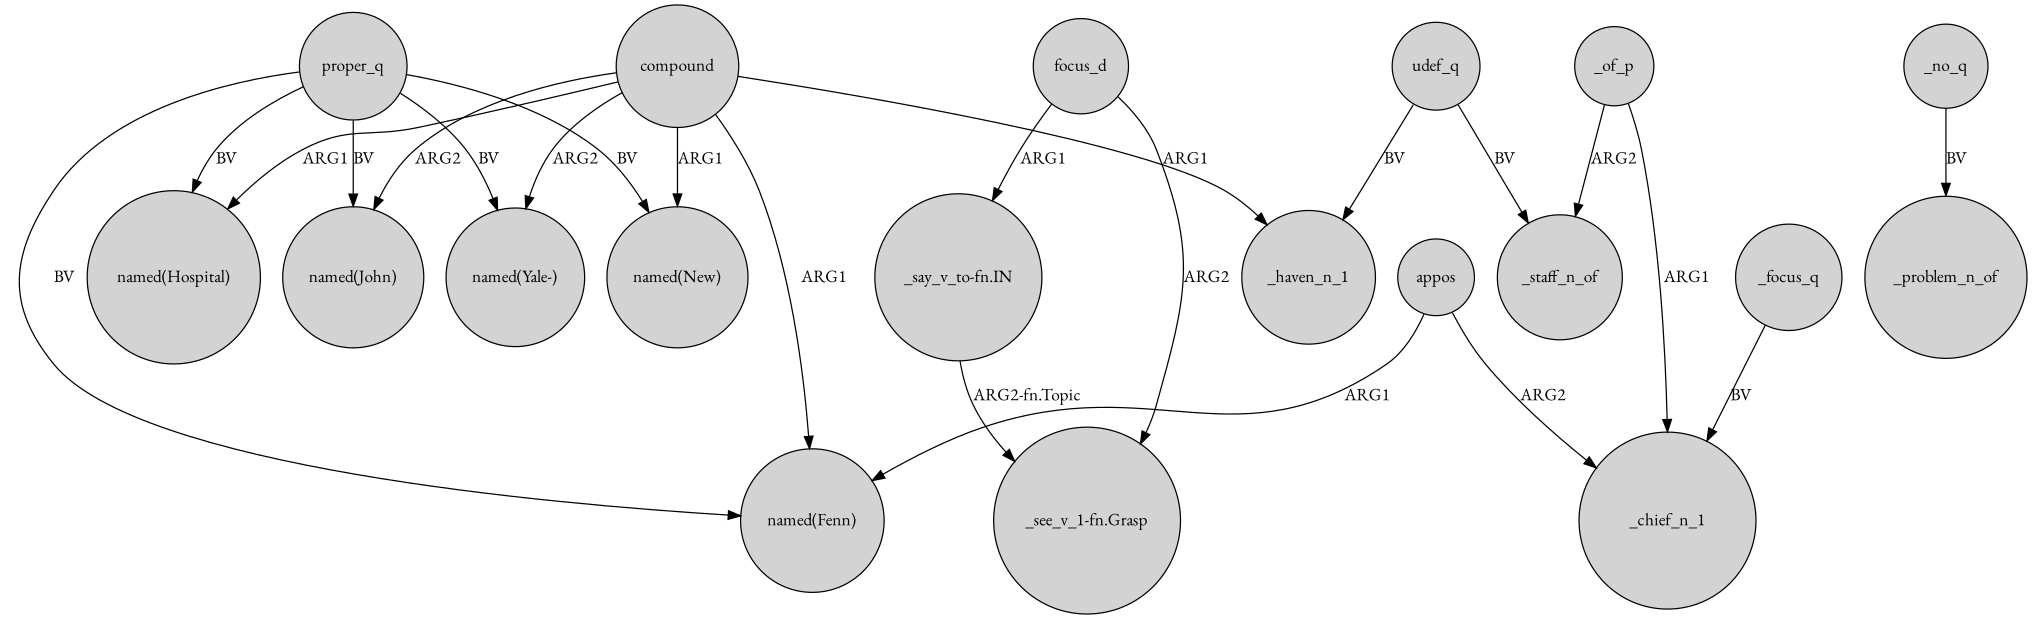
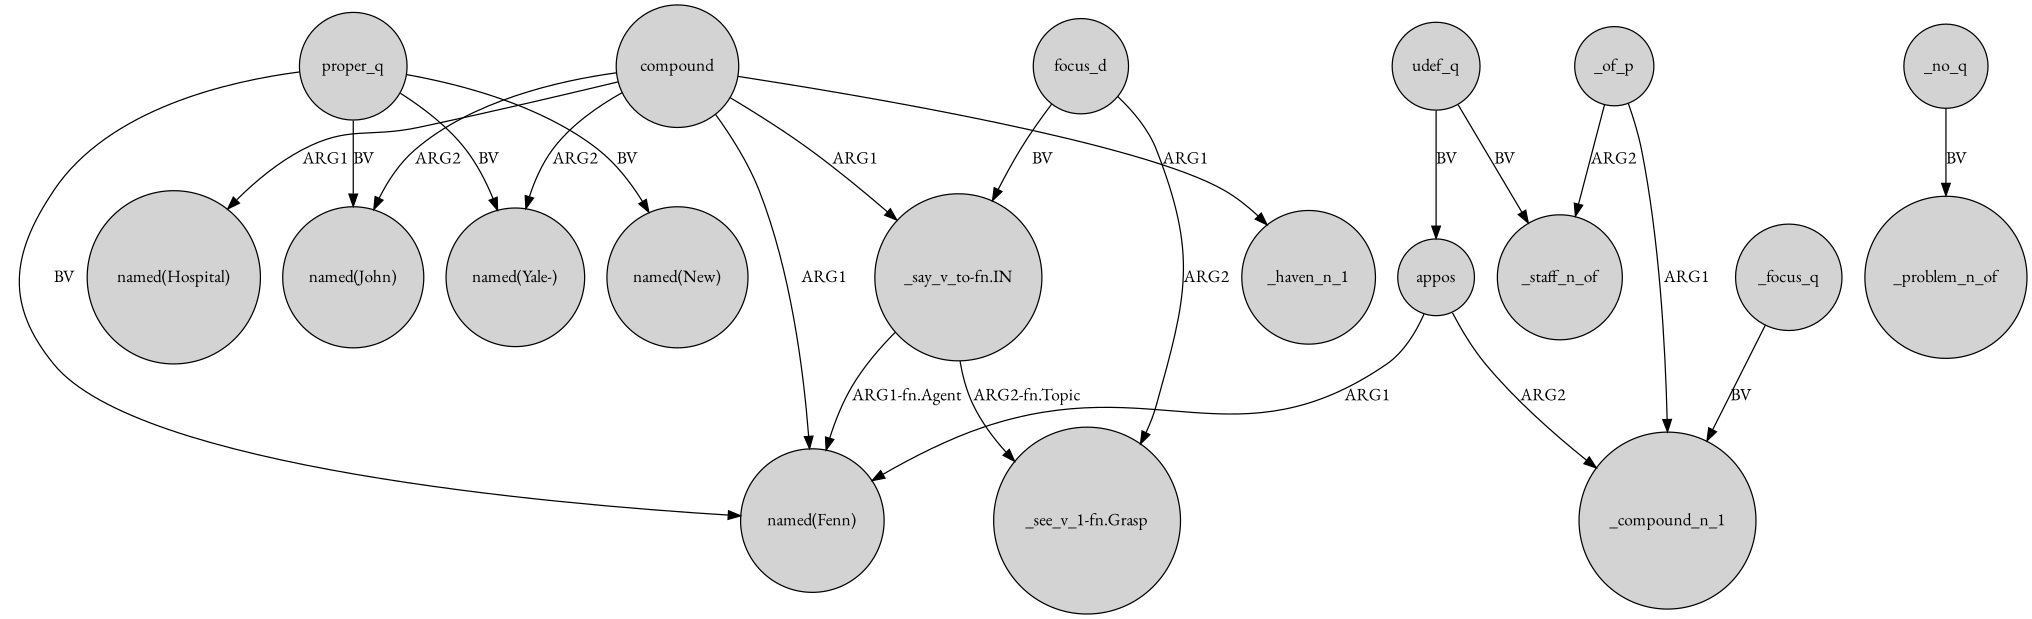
edge "proper_q" -> "named(Hospital)": removed, label "BV"
edge "udef_q" -> "_haven_n_1": now "udef_q" -> "appos"
edge "focus_d" -> "_say_v_to-fn.IN": label "ARG1" -> "BV"
edge "compound" -> "named(New)": now "compound" -> "_say_v_to-fn.IN"
edge "_say_v_to-fn.IN" -> "named(Fenn)": added, label "ARG1-fn.Agent"
node "_chief_n_1": label "_chief_n_1" -> "_compound_n_1"
